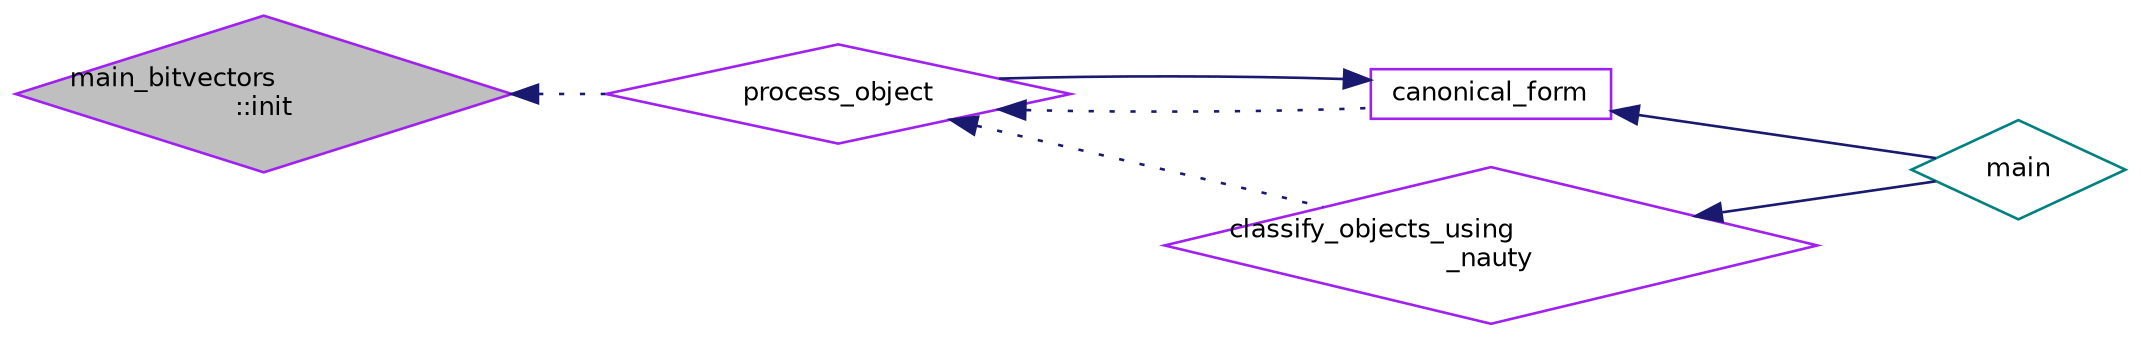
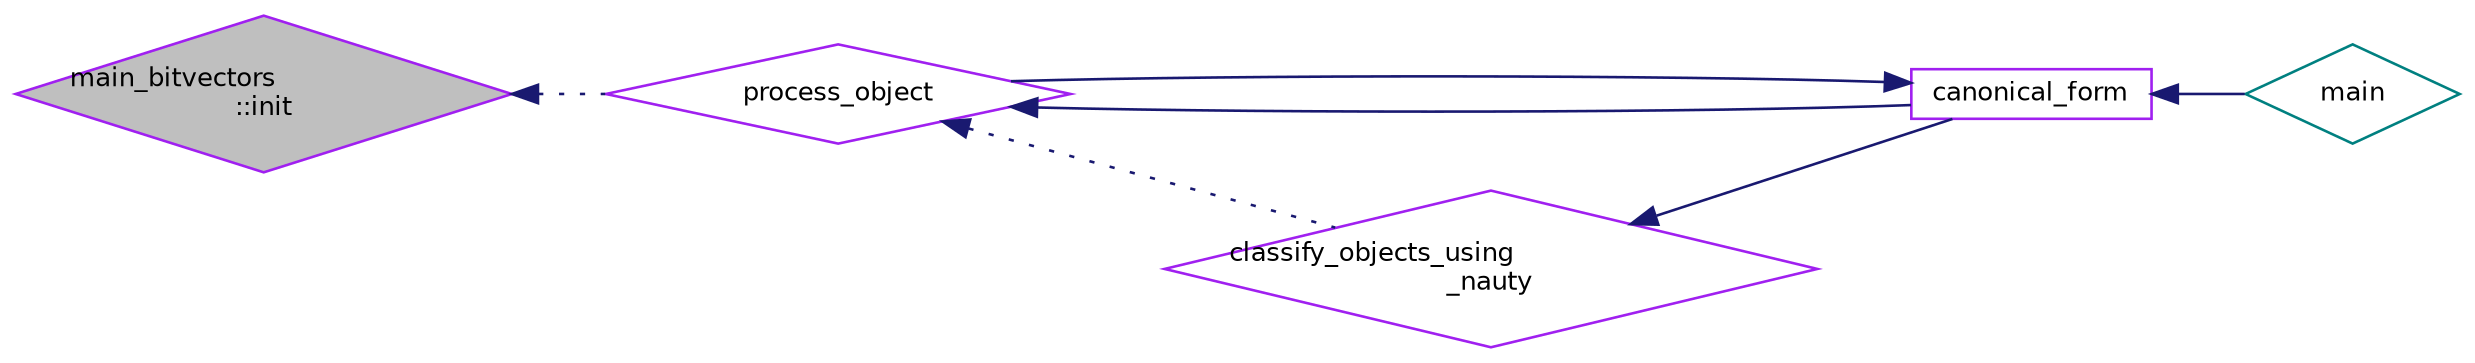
edge "canonical_form" -> "process_object": style dotted -> solid
edge "main" -> "classify_objects_using _nauty": now "canonical_form" -> "classify_objects_using _nauty"
